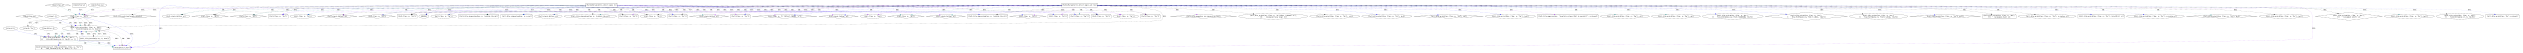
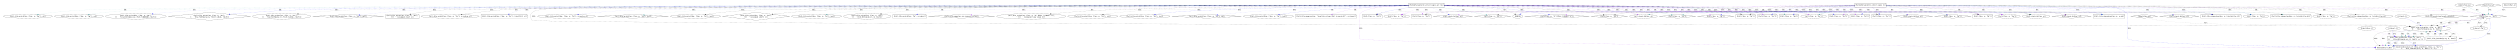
edge "(MethodParameterIn,struct magic_set *ms)" -> "(Call,file_signextend(ms, m, (uint64_t)p->h))": removed, label "DDG:"
